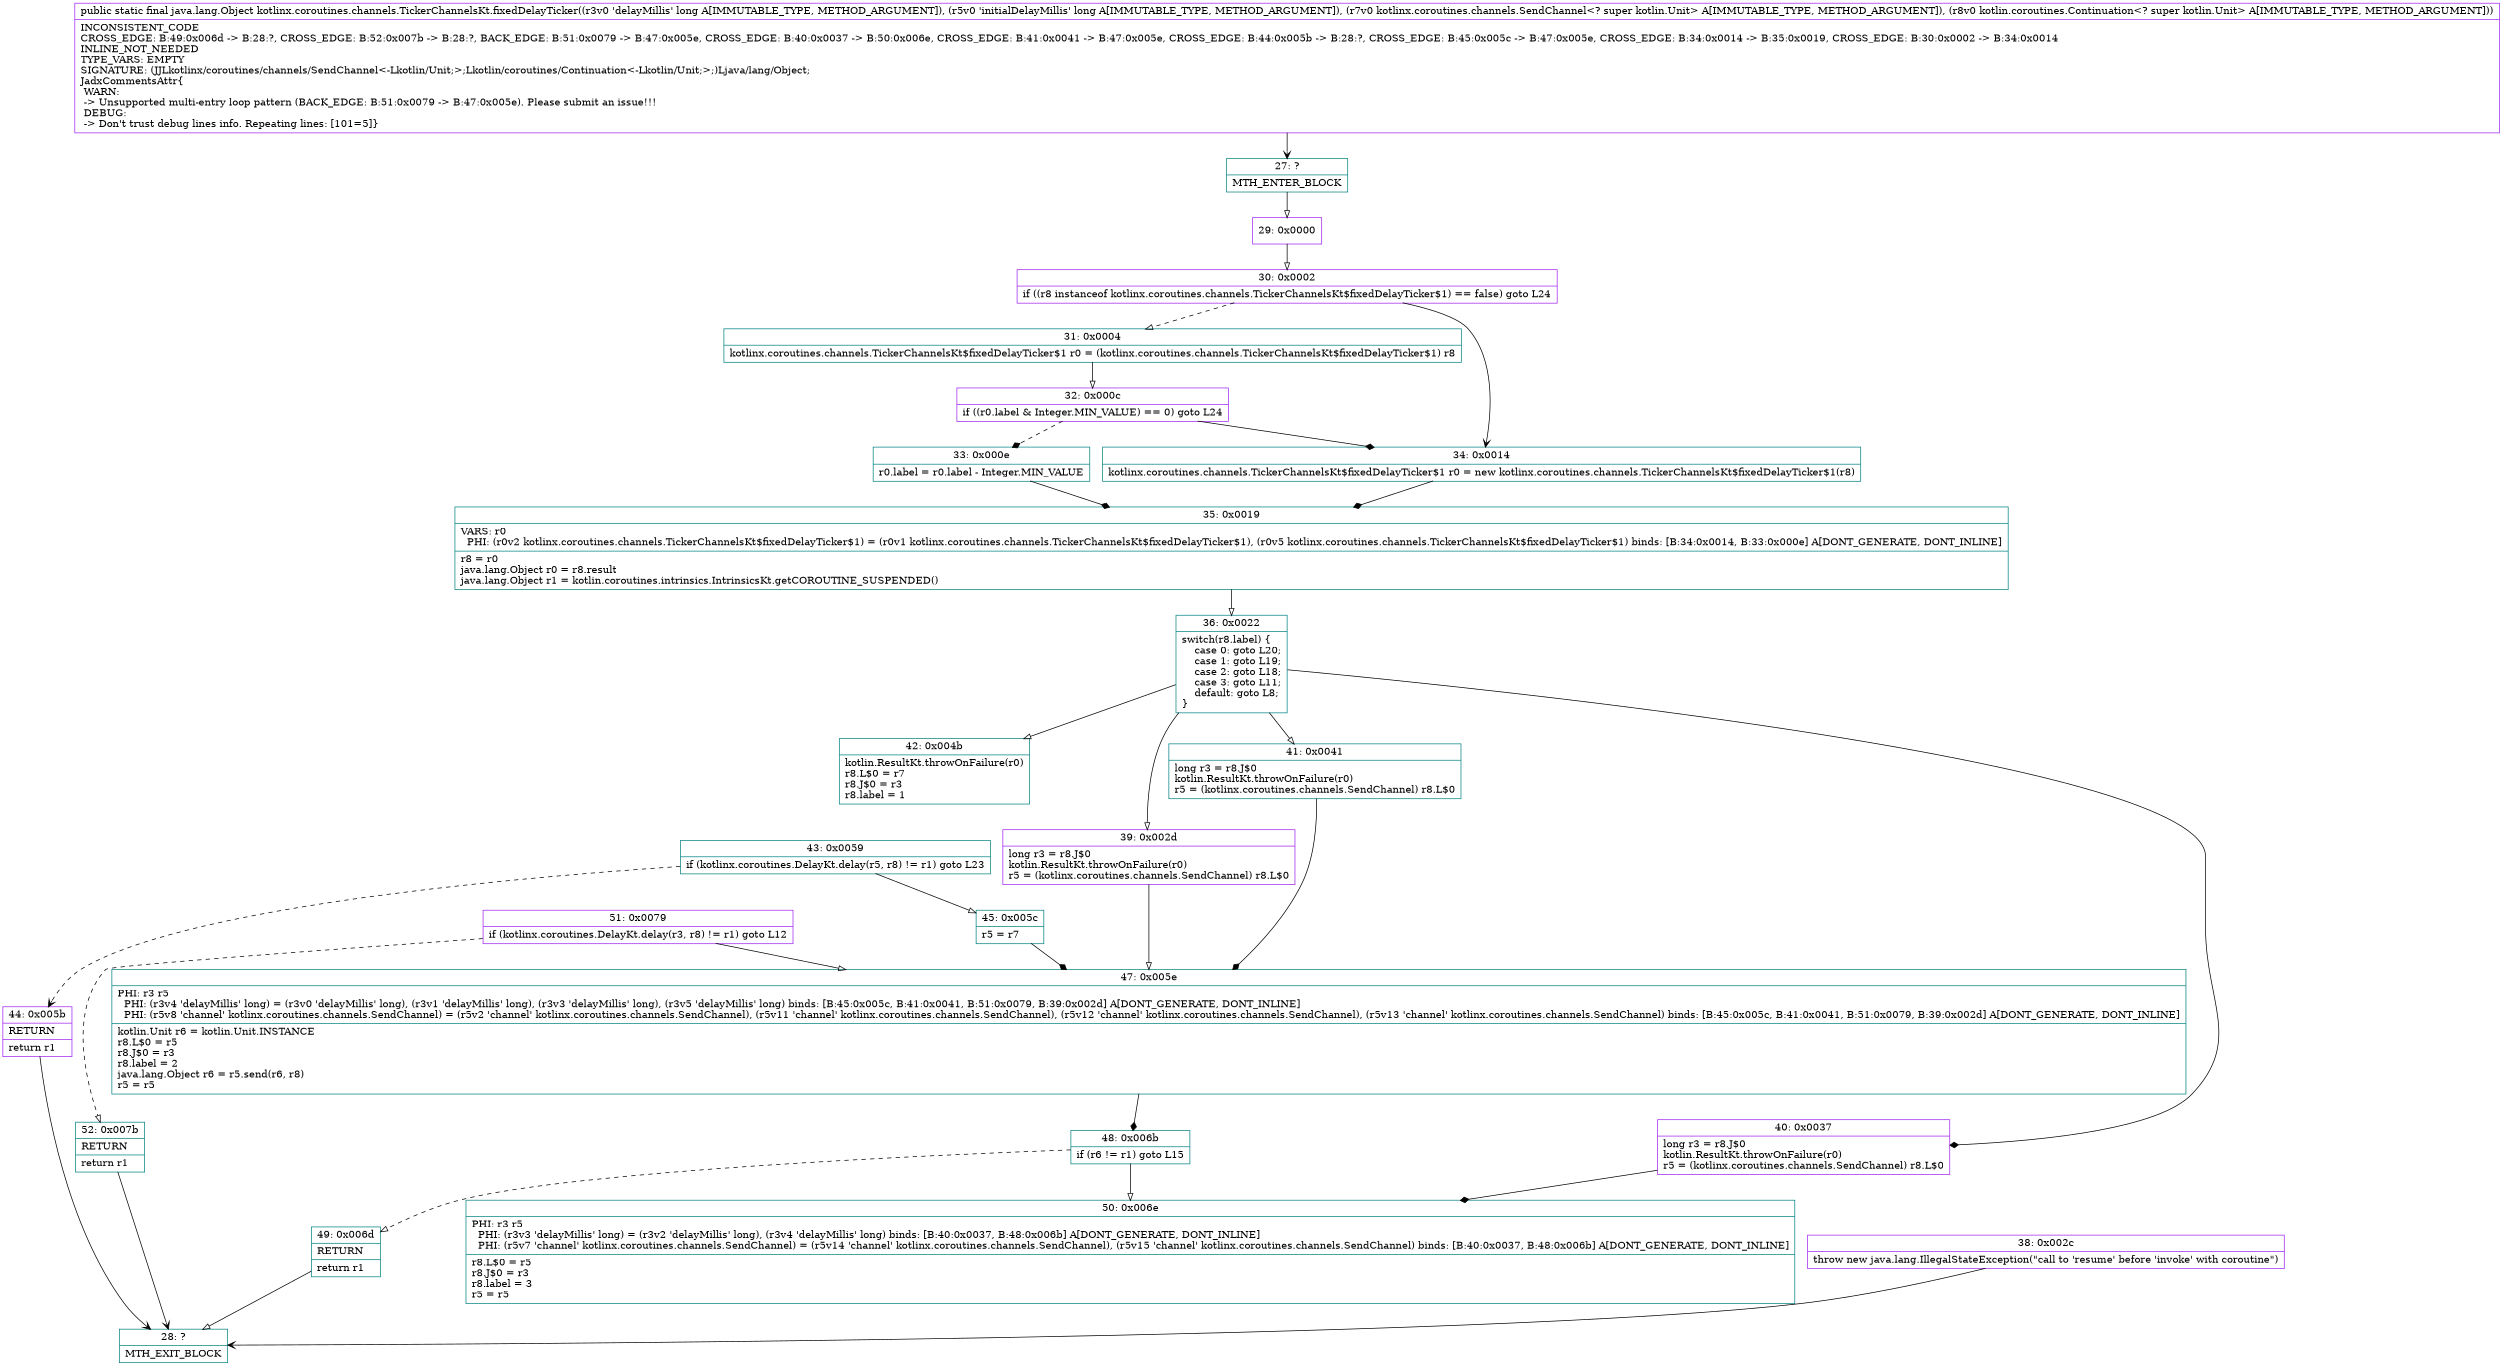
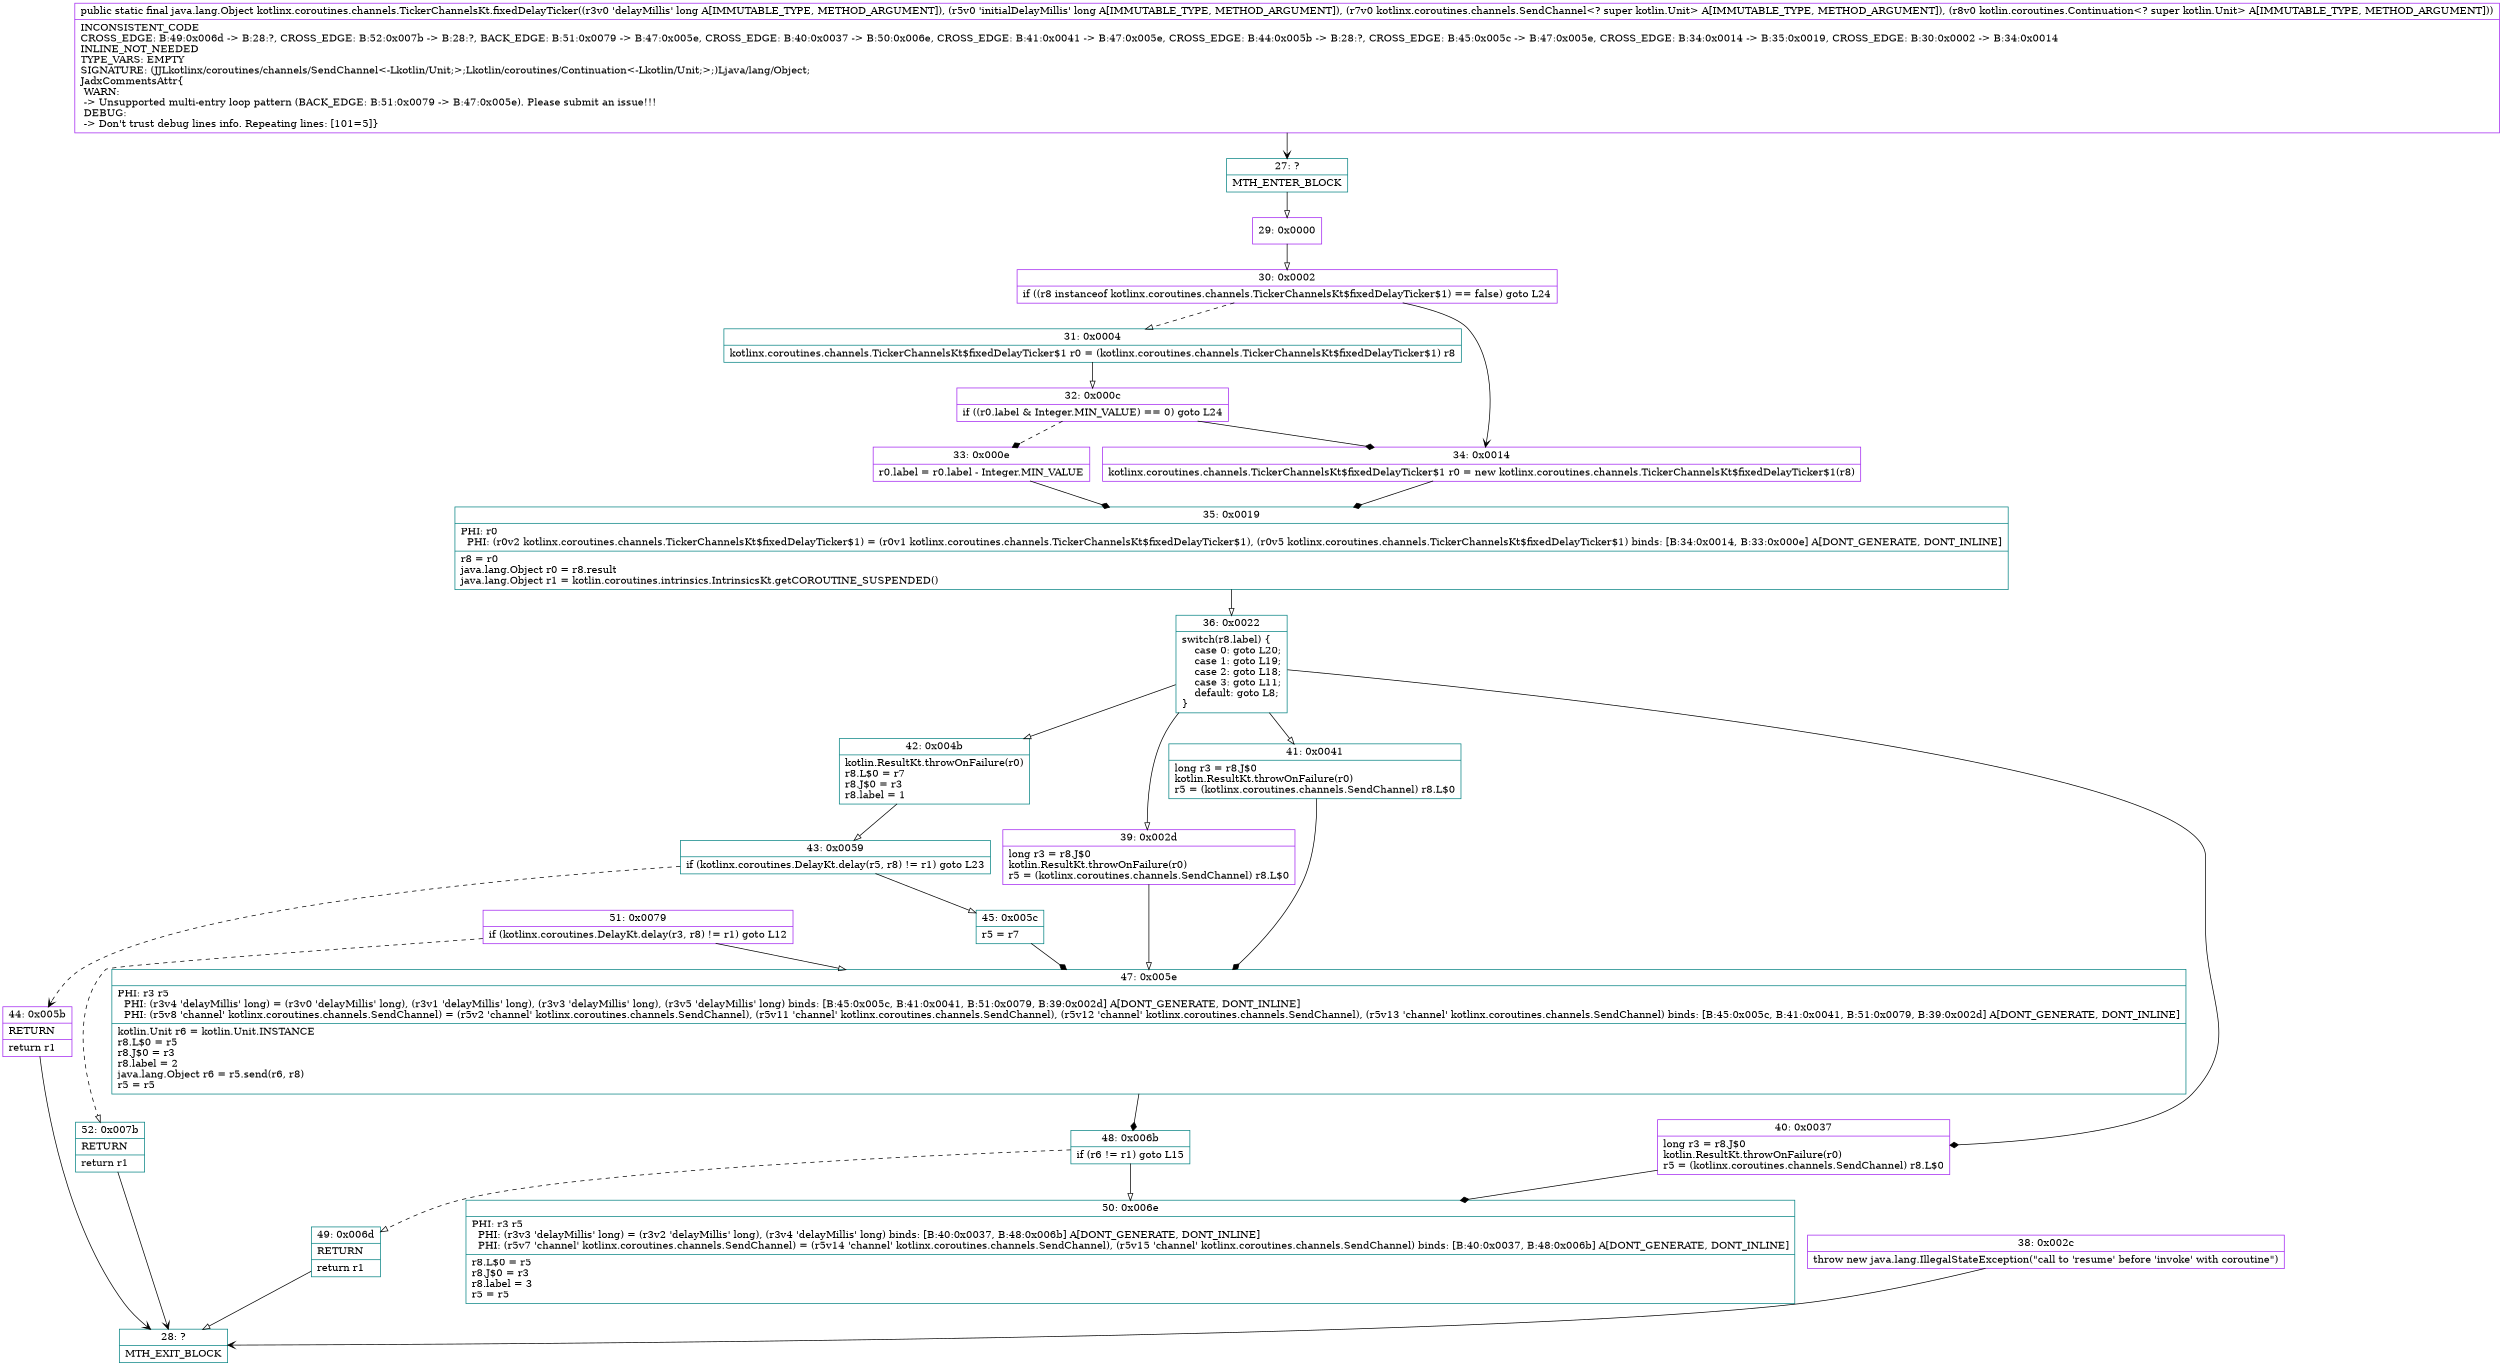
node "33: 0x000e": color teal -> purple
node "34: 0x0014": color teal -> purple
node "35: 0x0019": text "VARS: r0" -> "PHI: r0"
edge "42: 0x004b" -> "43: 0x0059": added
